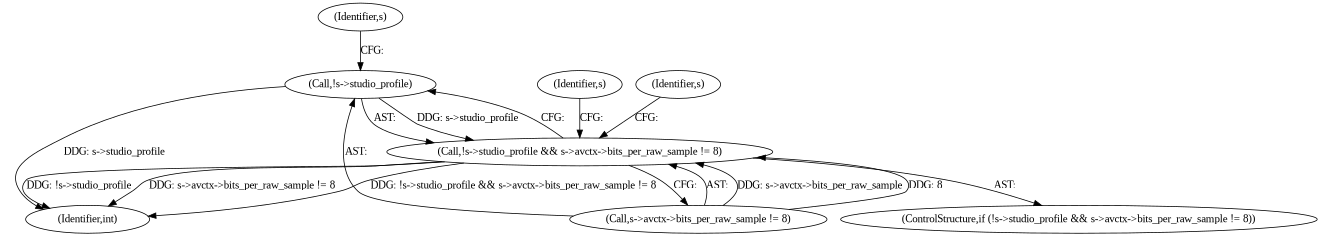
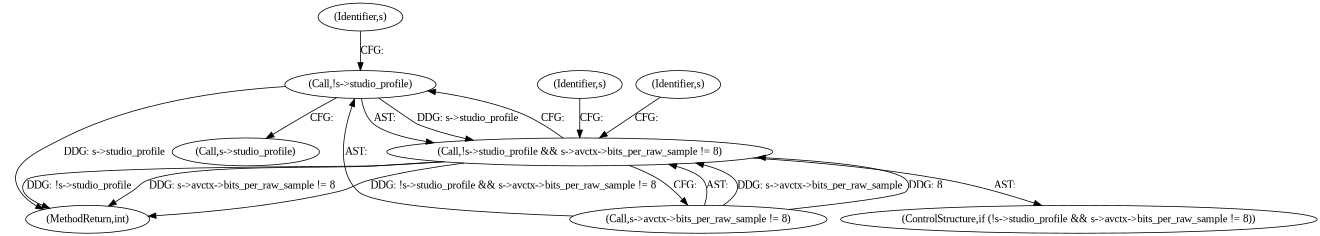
node "(Call,s->studio_profile)": added
node "(Identifier,int)": label "(Identifier,int)" -> "(MethodReturn,int)"
